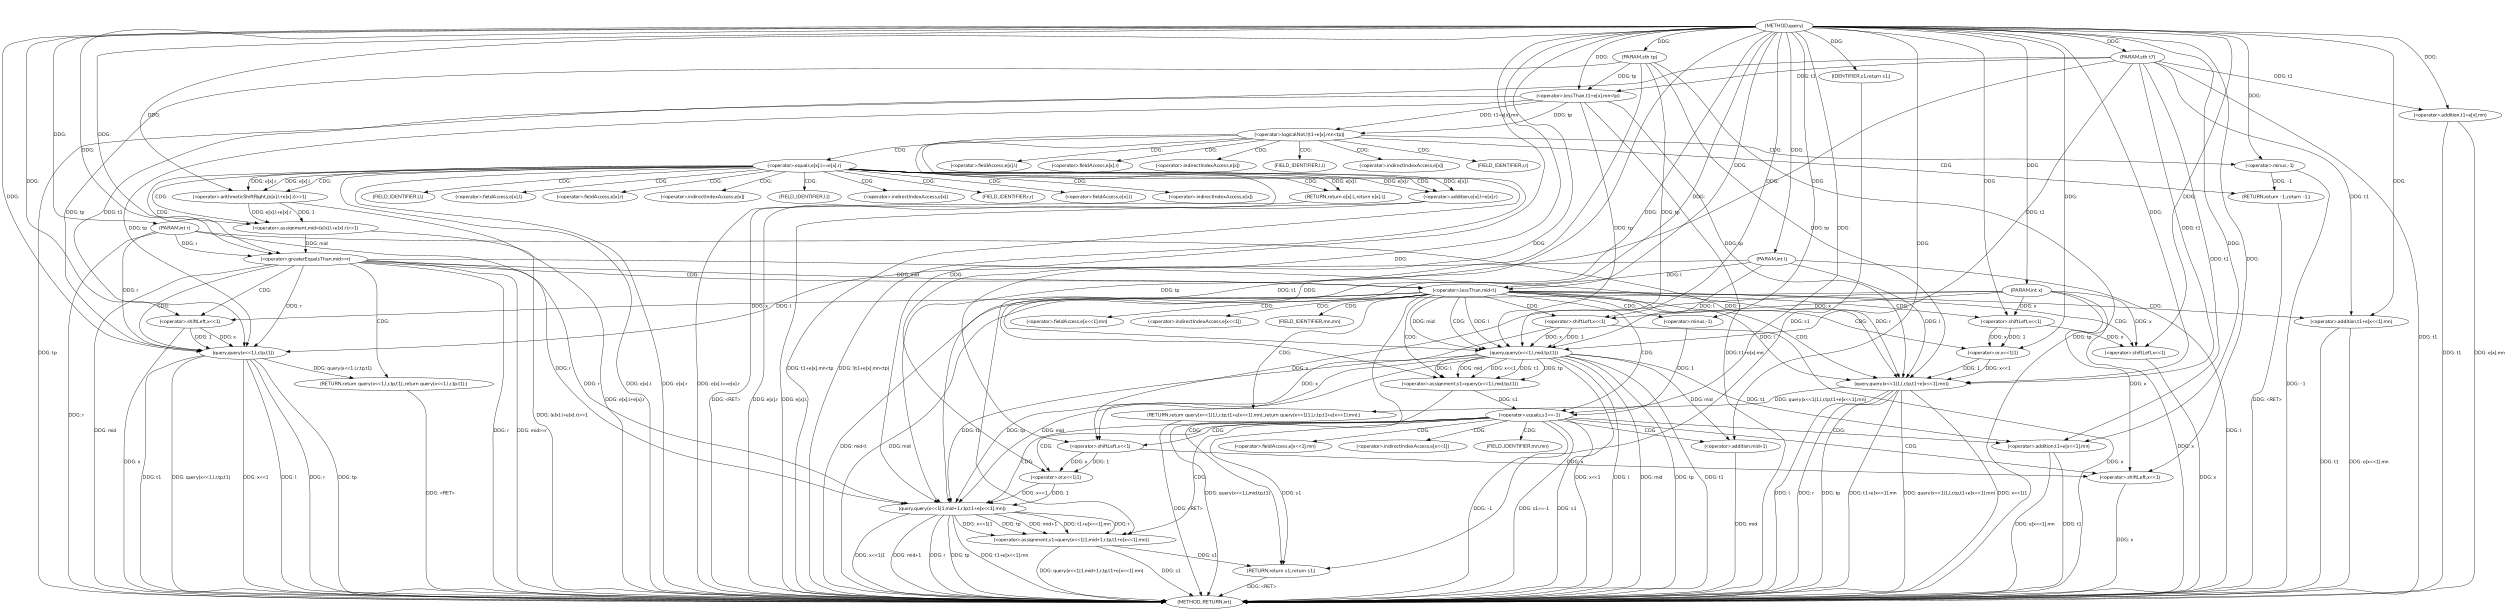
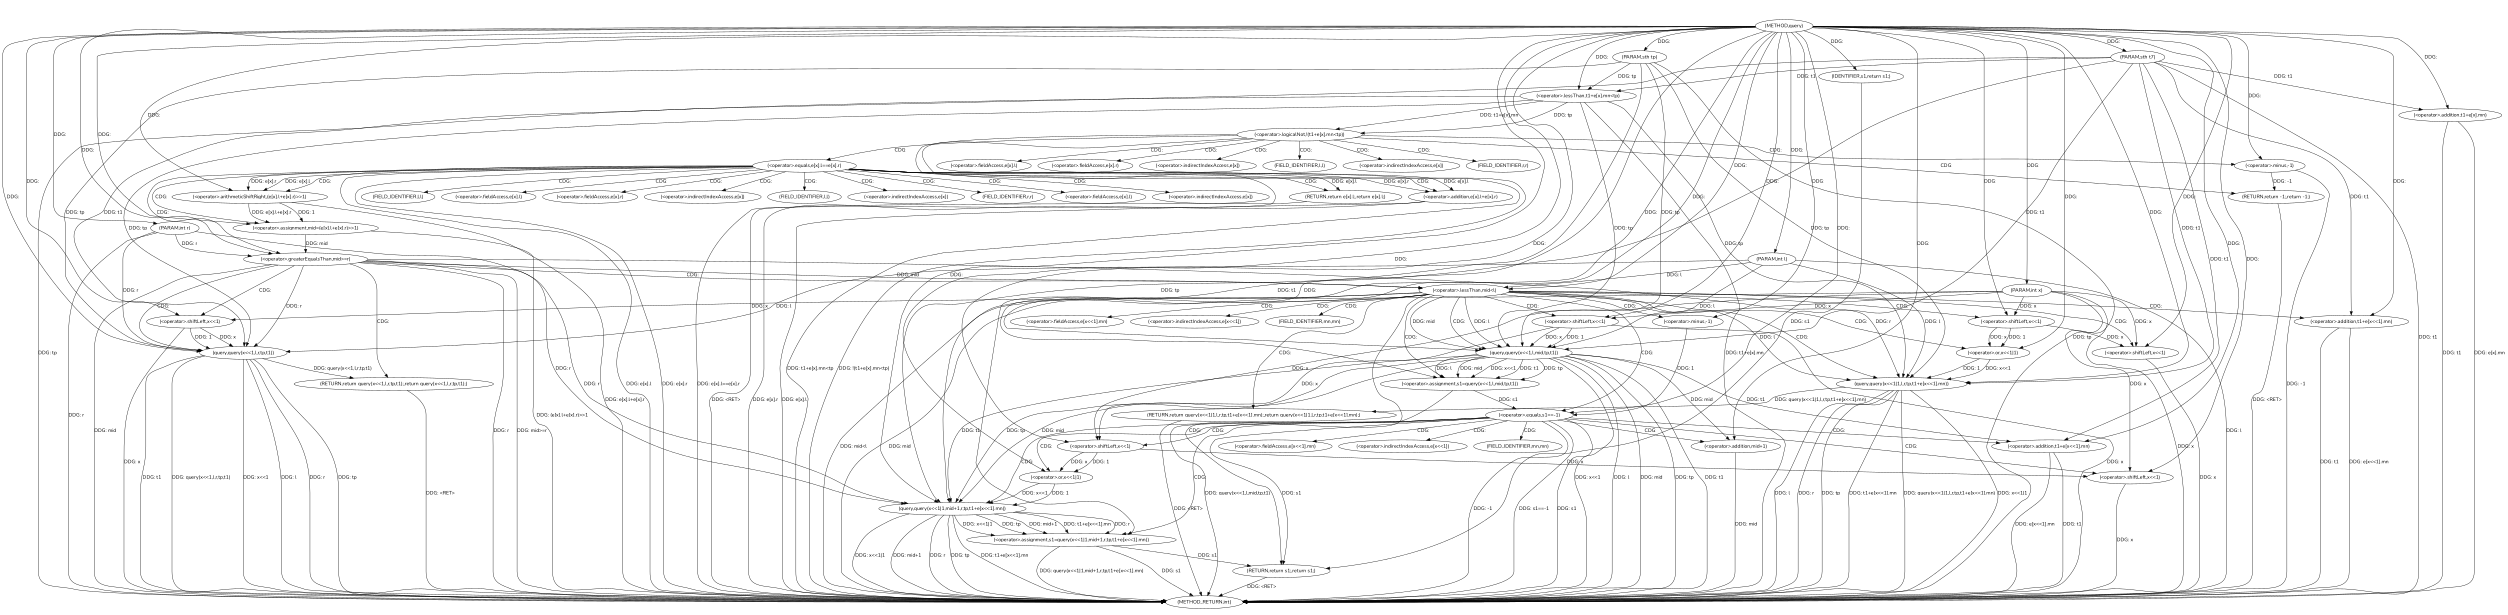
edge "(PARAM,int r)" -> "(query,query(x<<1|1,l,r,tp,t1+e[x<<1].mn))": removed, label "DDG: r"
